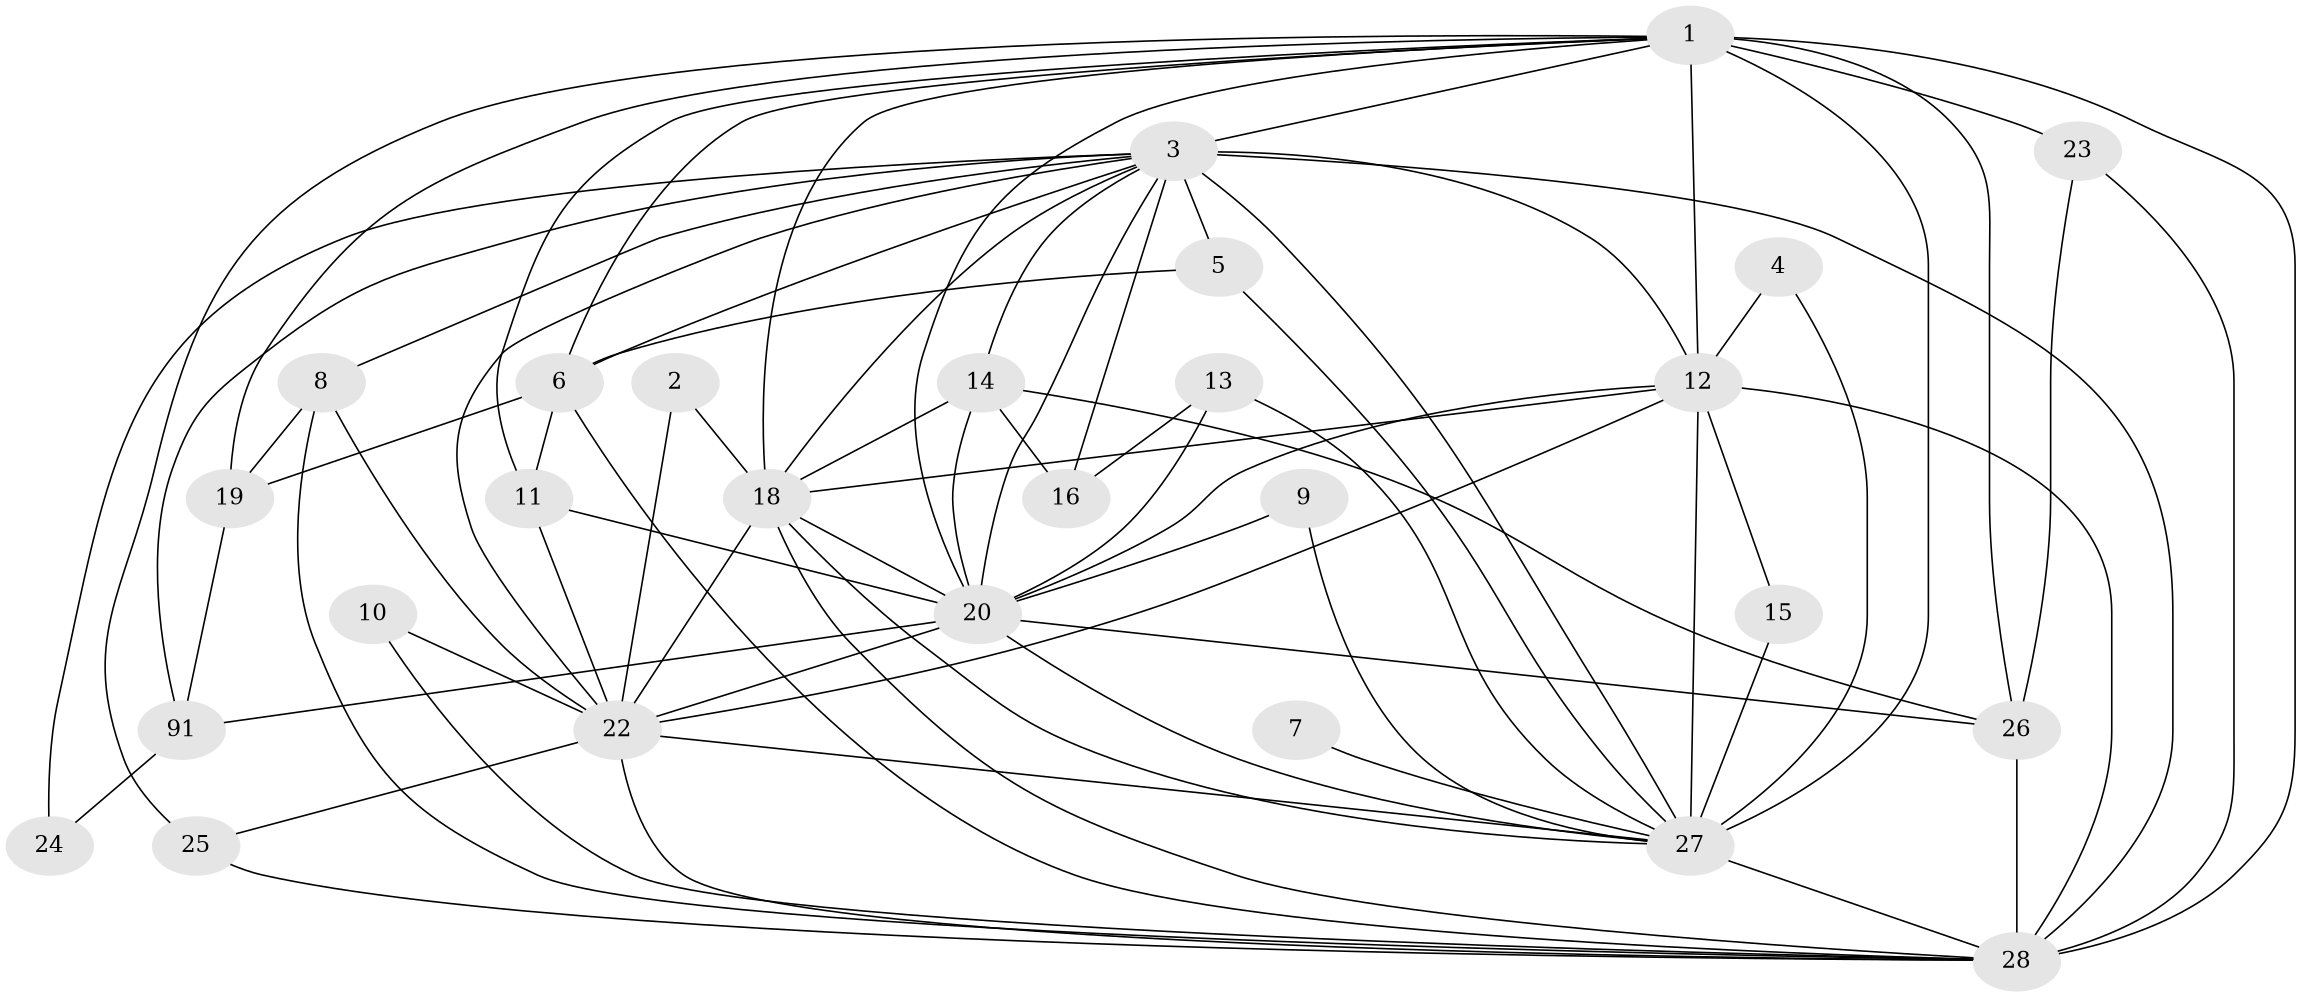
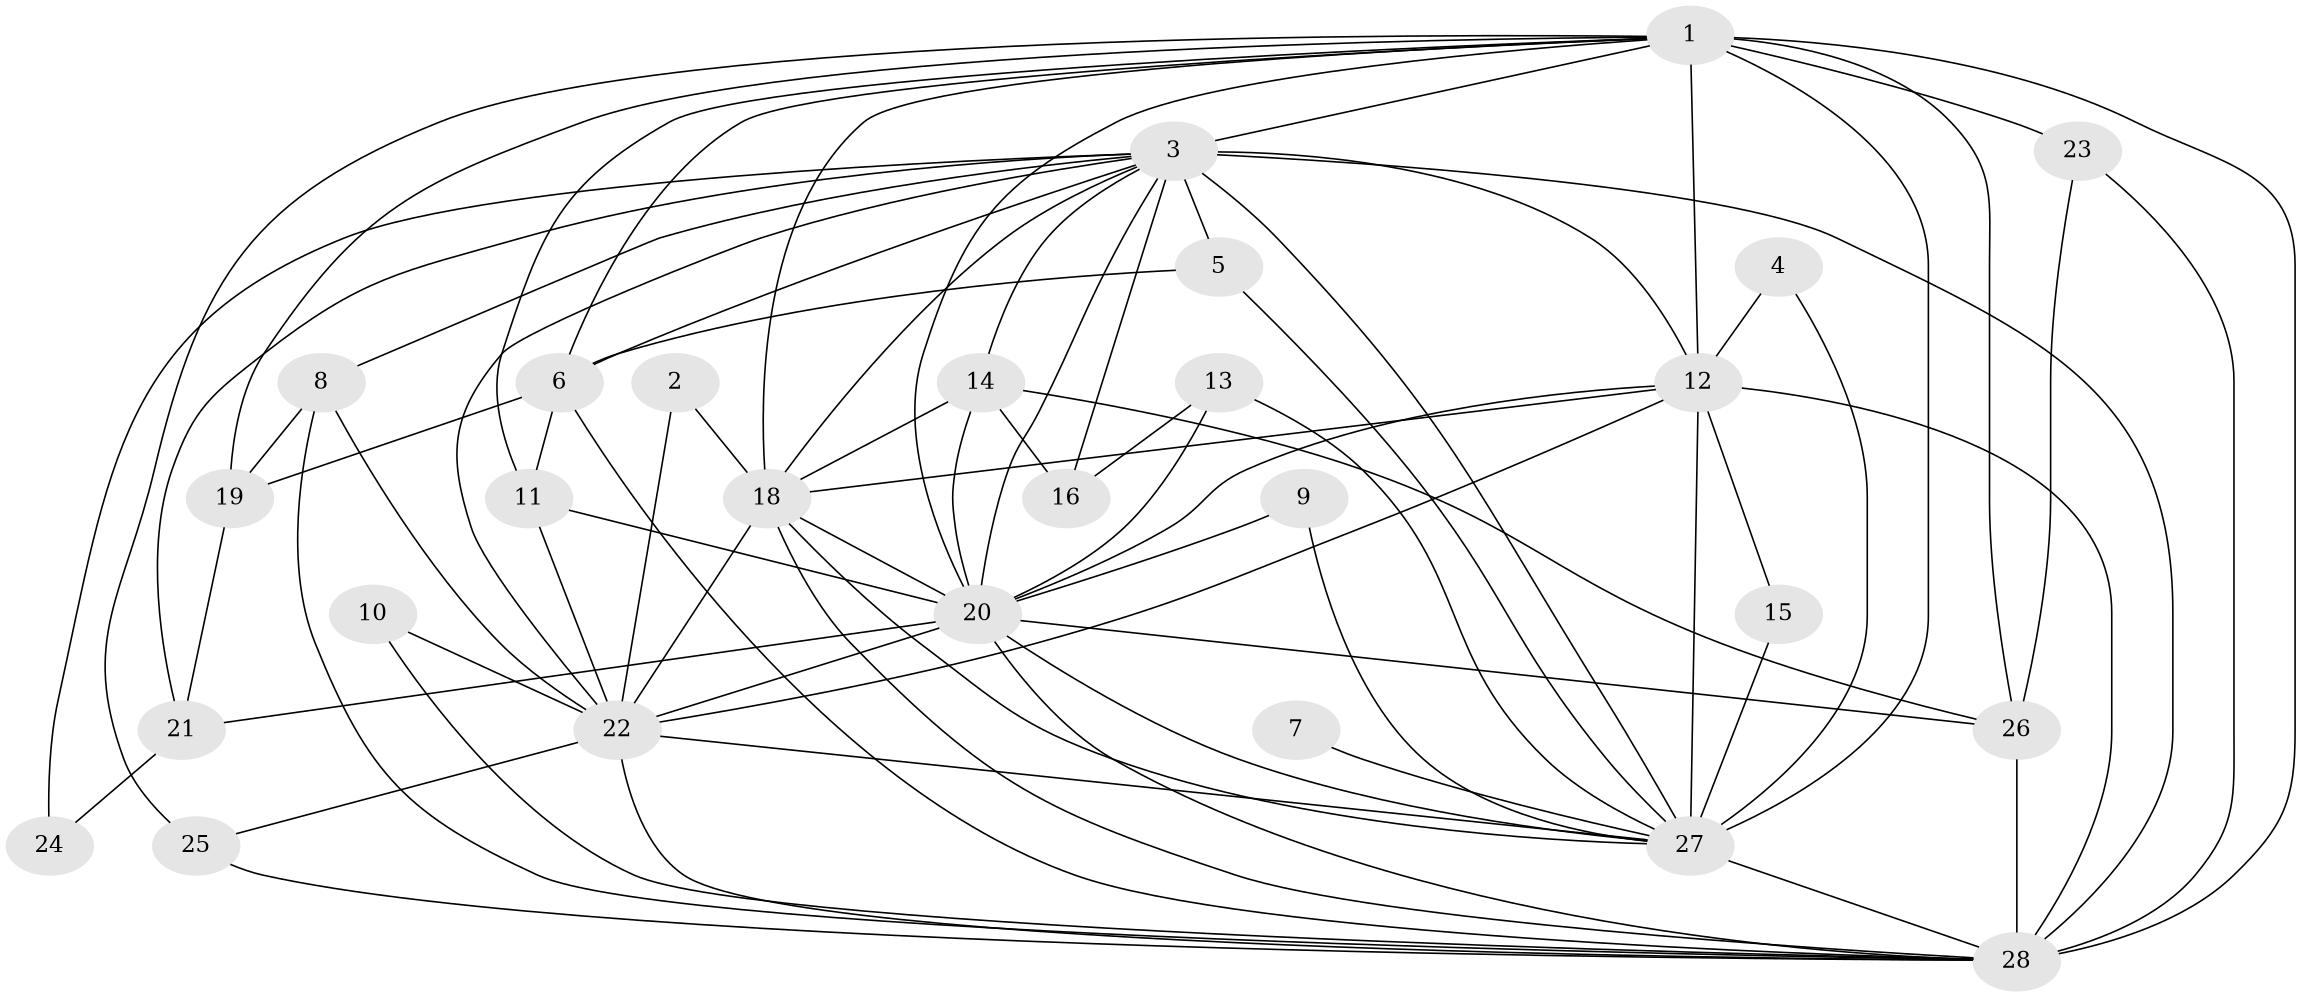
node "91": label "91" -> "21"
edge "20" -- "28": added
